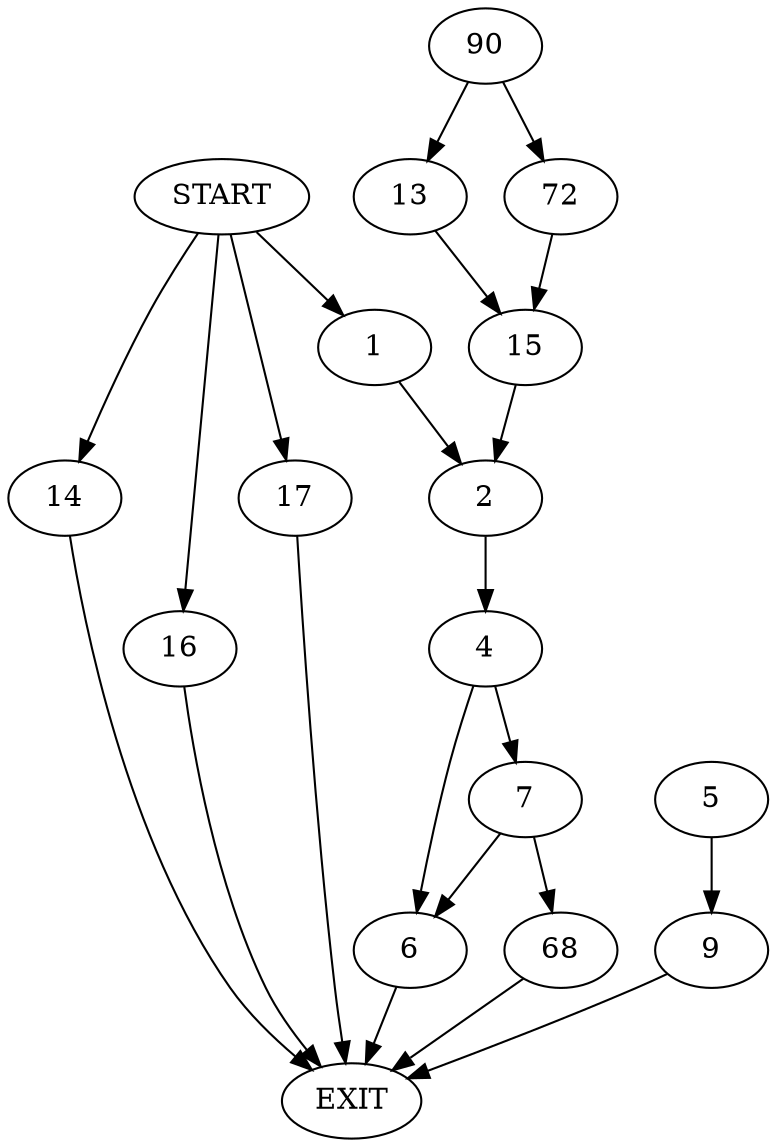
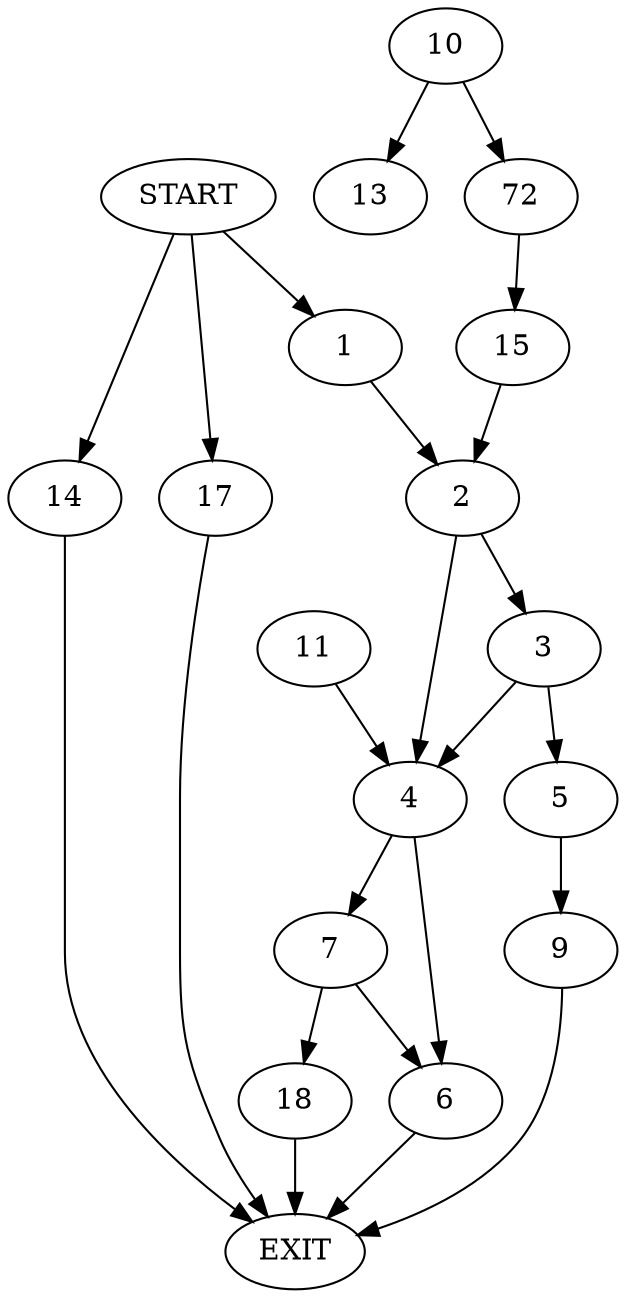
node "90": label "90" -> "10"
edge "13" -> "15": removed
node "16": removed
node "11": added
node "3": added
node "68": label "68" -> "18"
